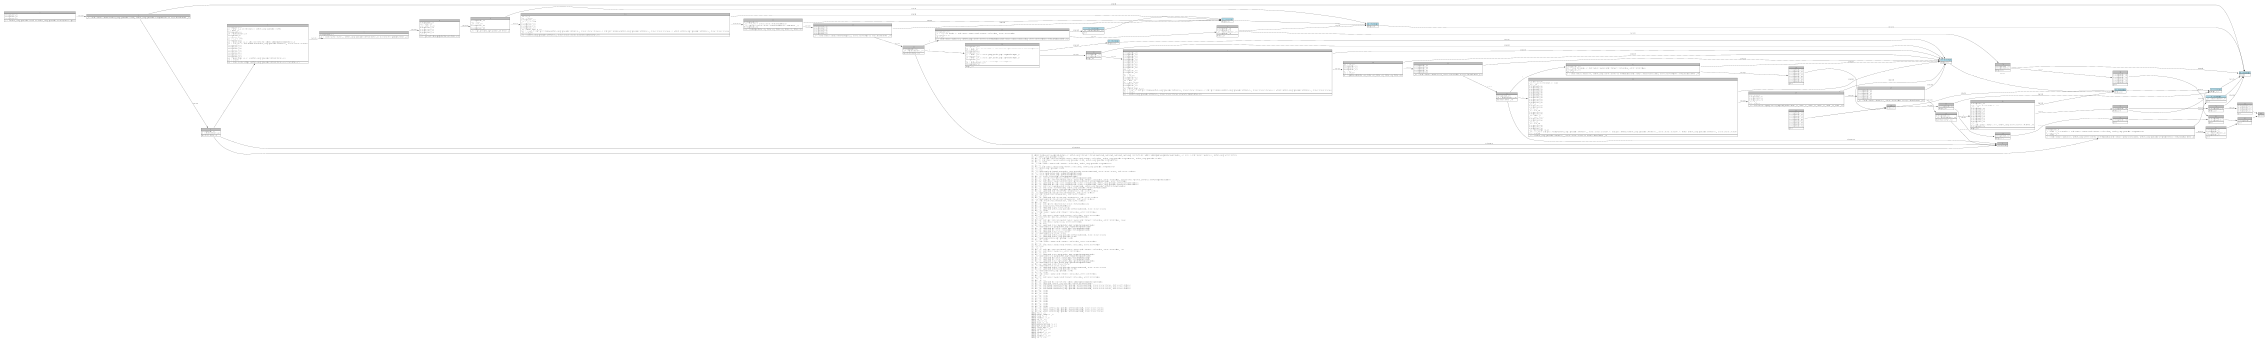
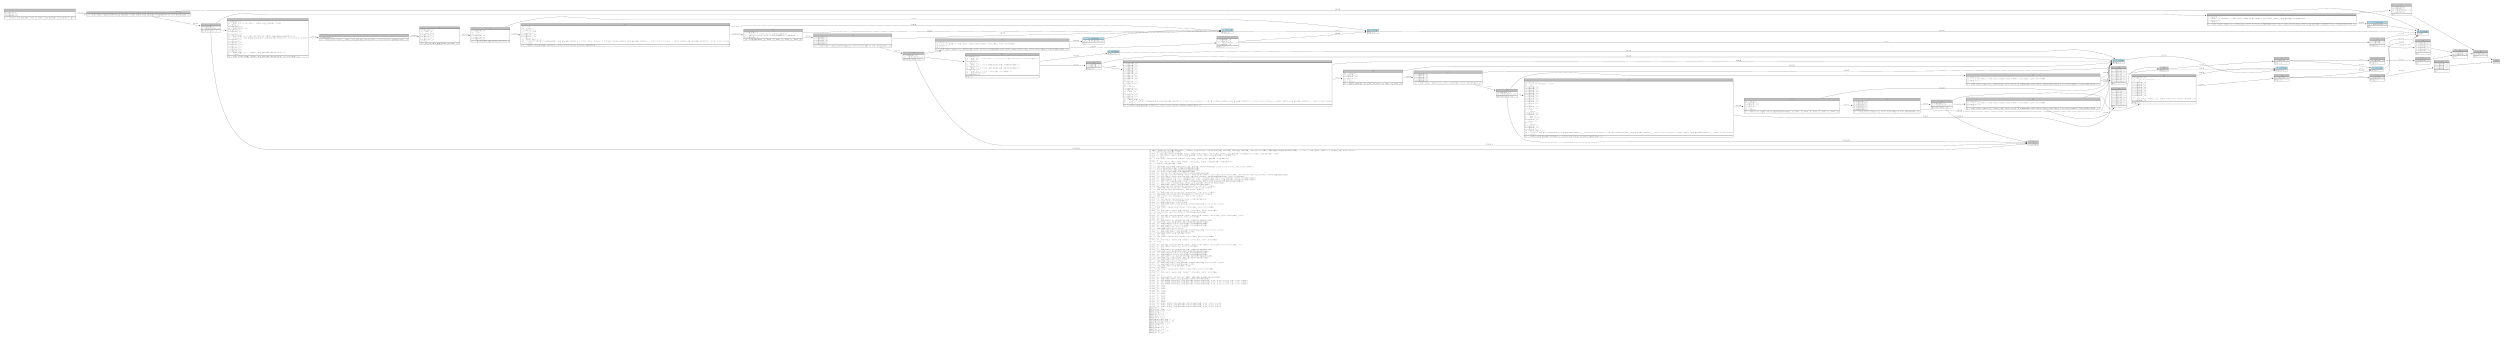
node "29": added
